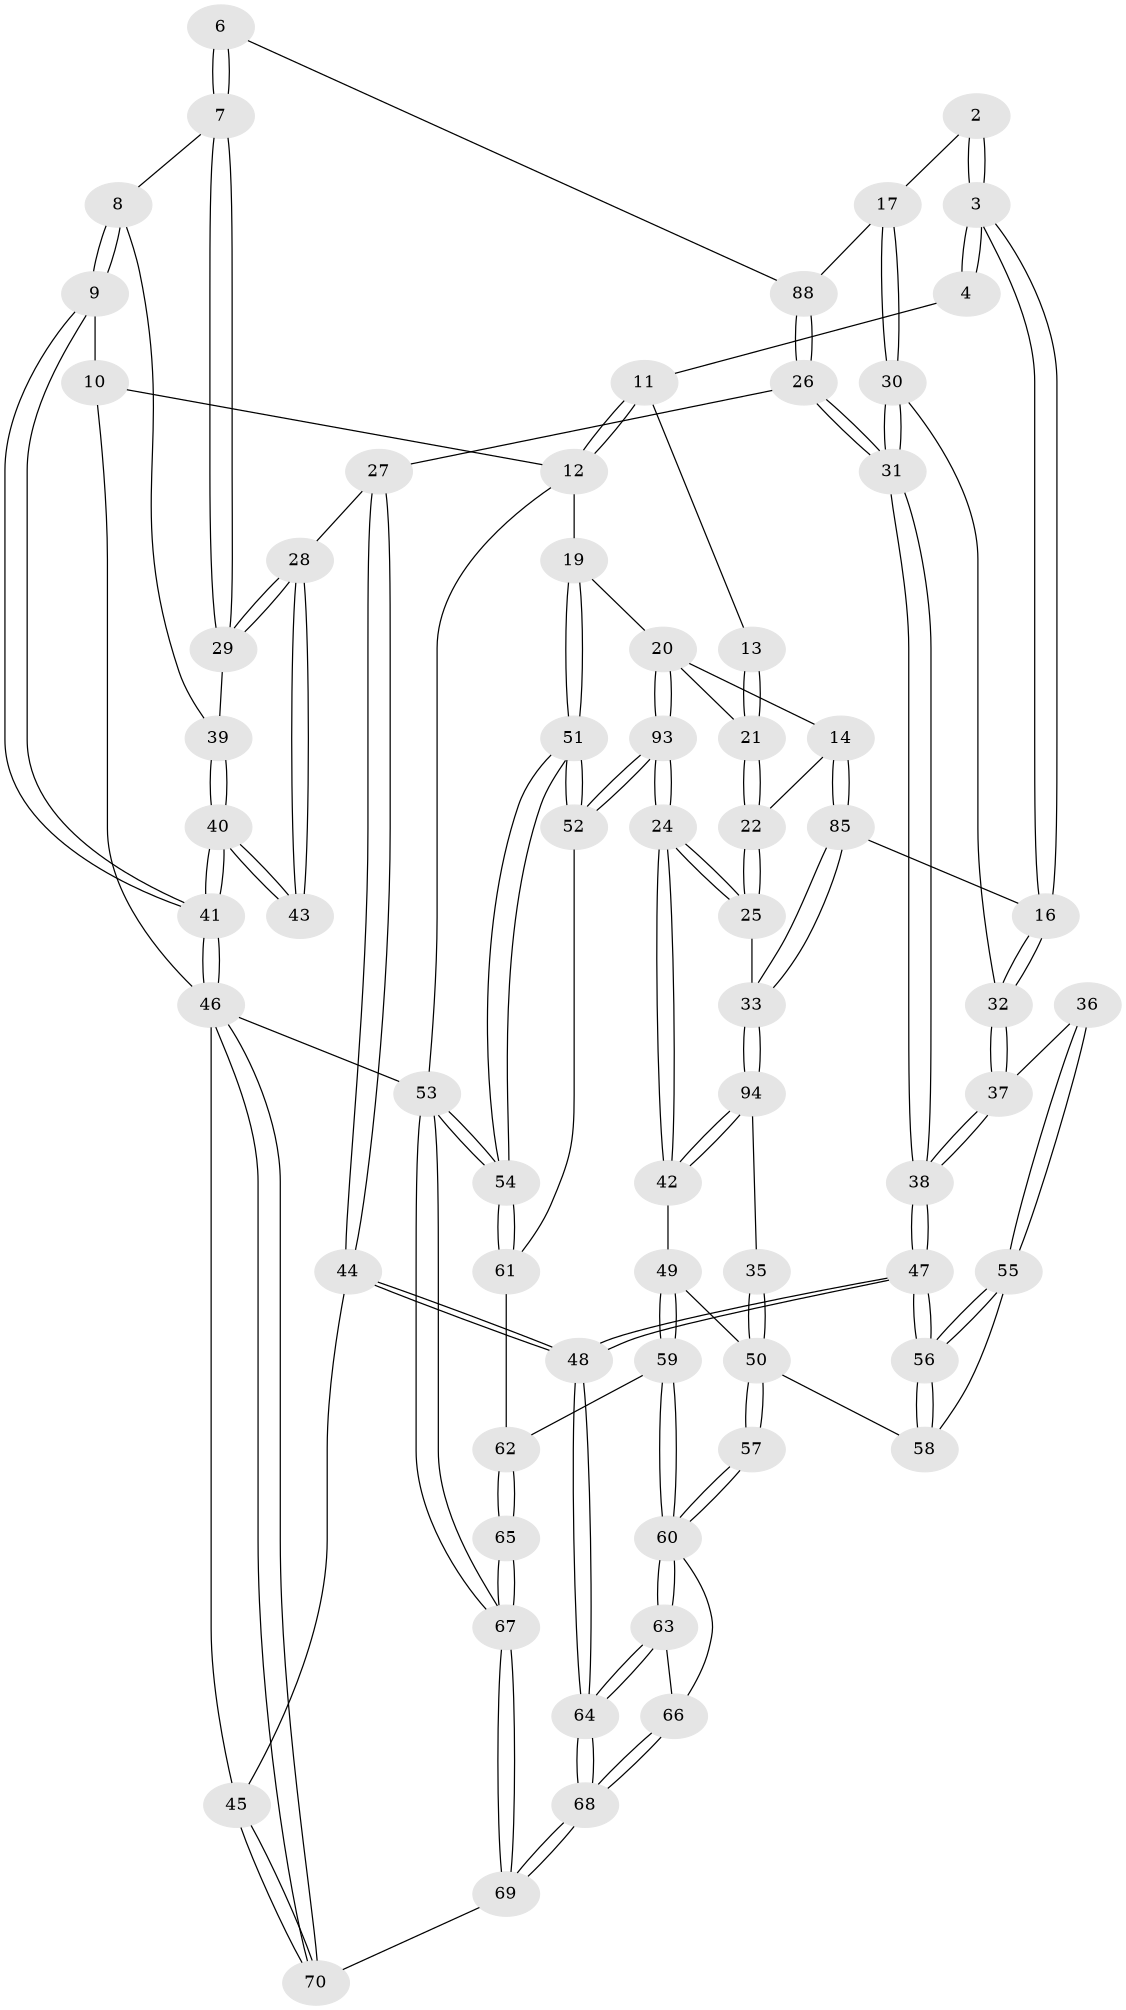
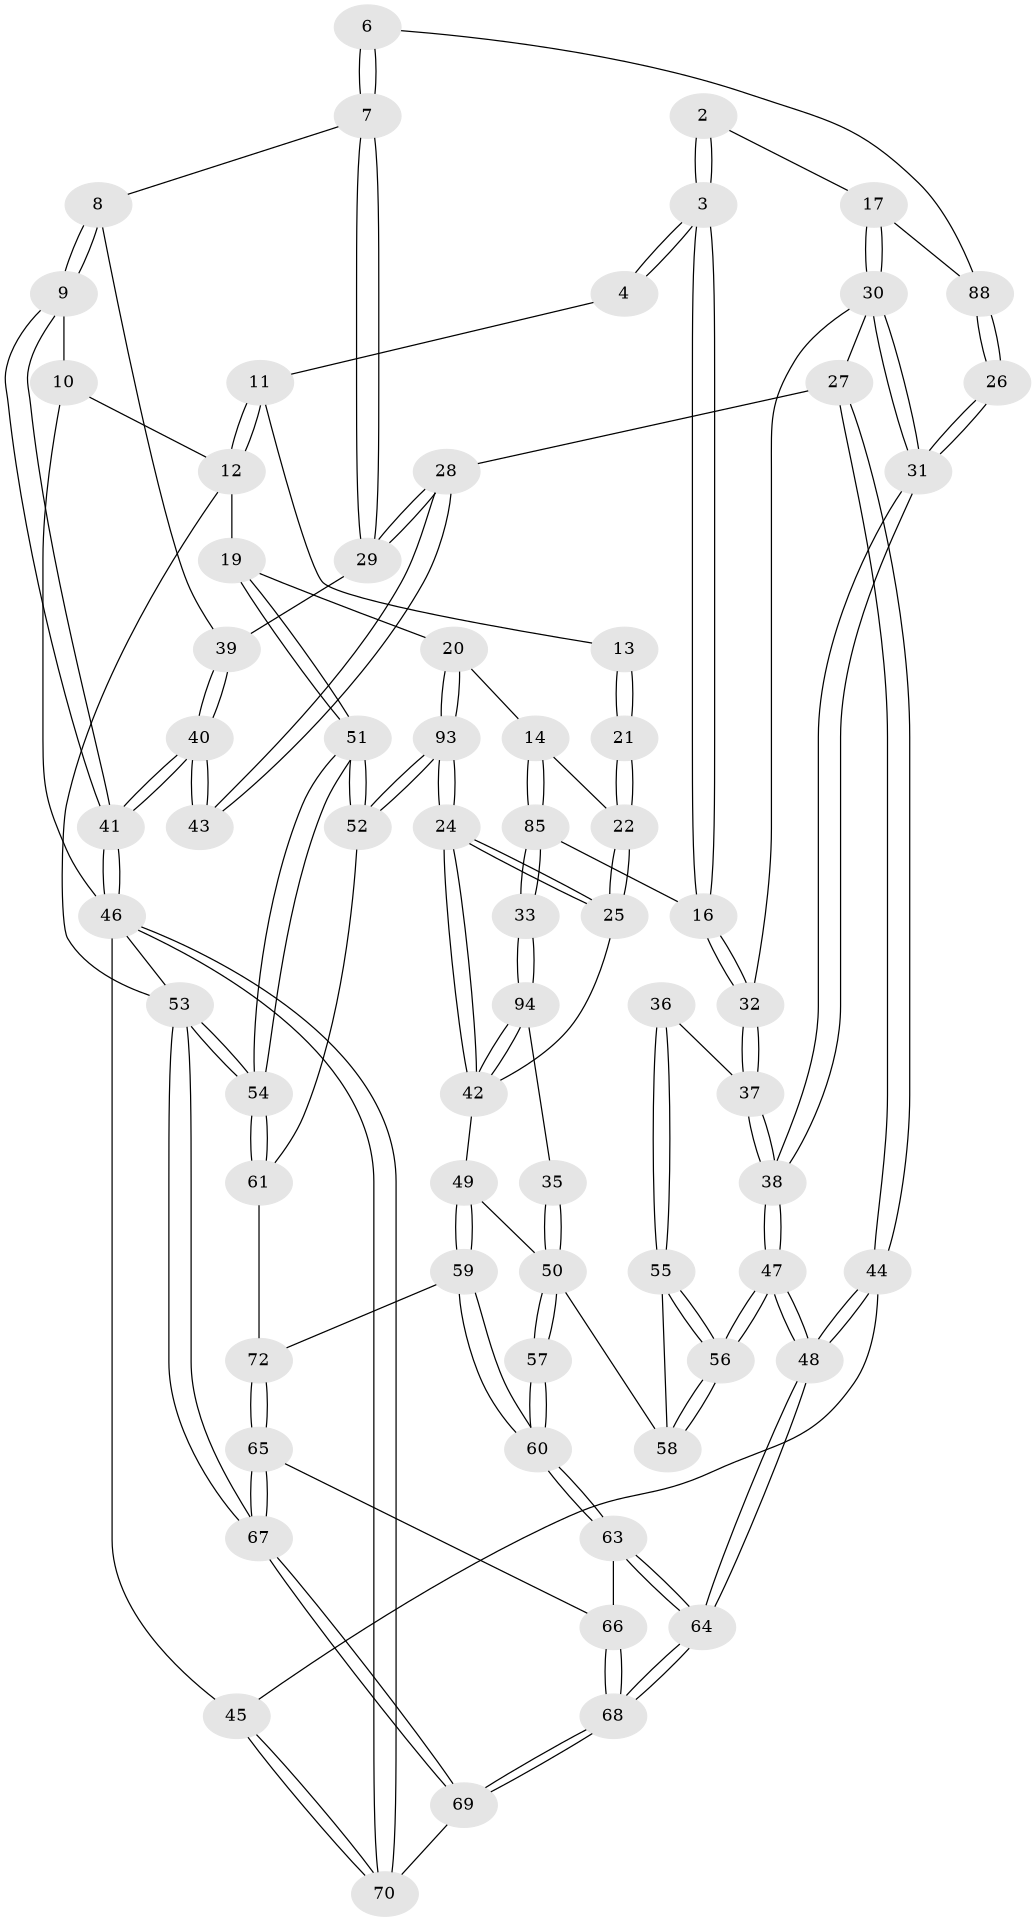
edge "26" -- "27": now "30" -- "27"
edge "20" -- "21": removed
edge "25" -- "33": now "25" -- "42"
node "62": label "62" -> "72"
edge "60" -- "66": now "65" -- "66"
